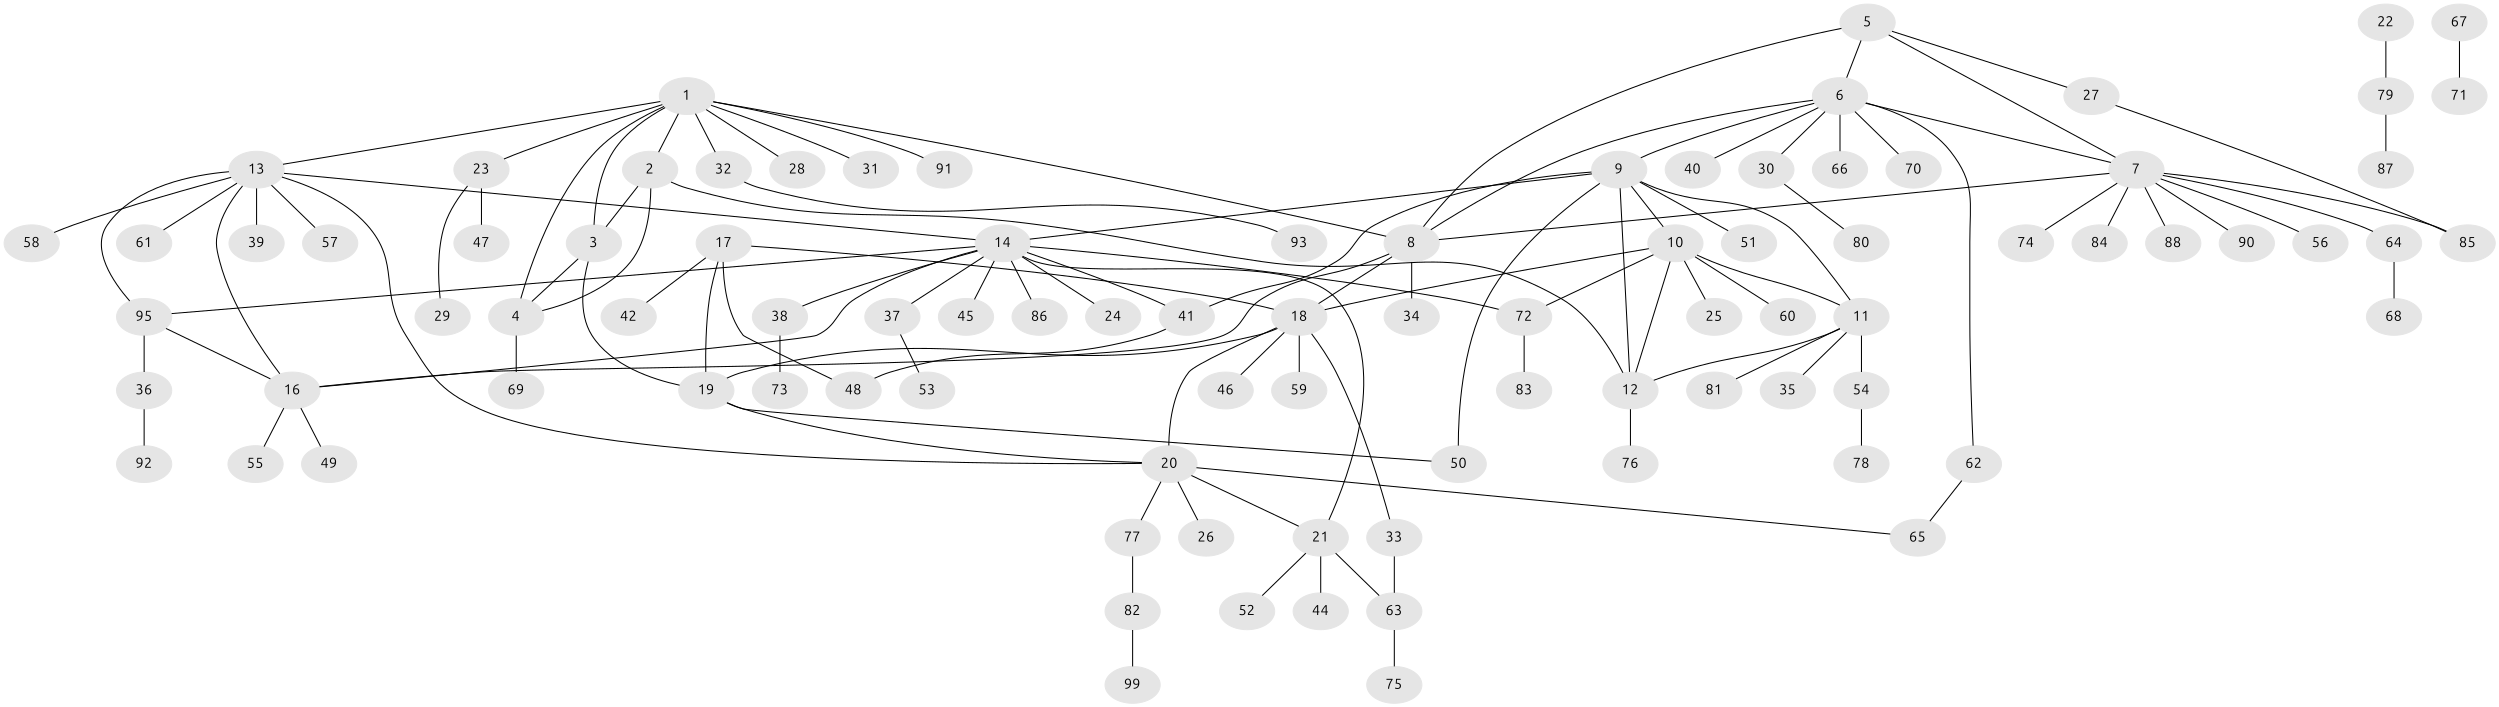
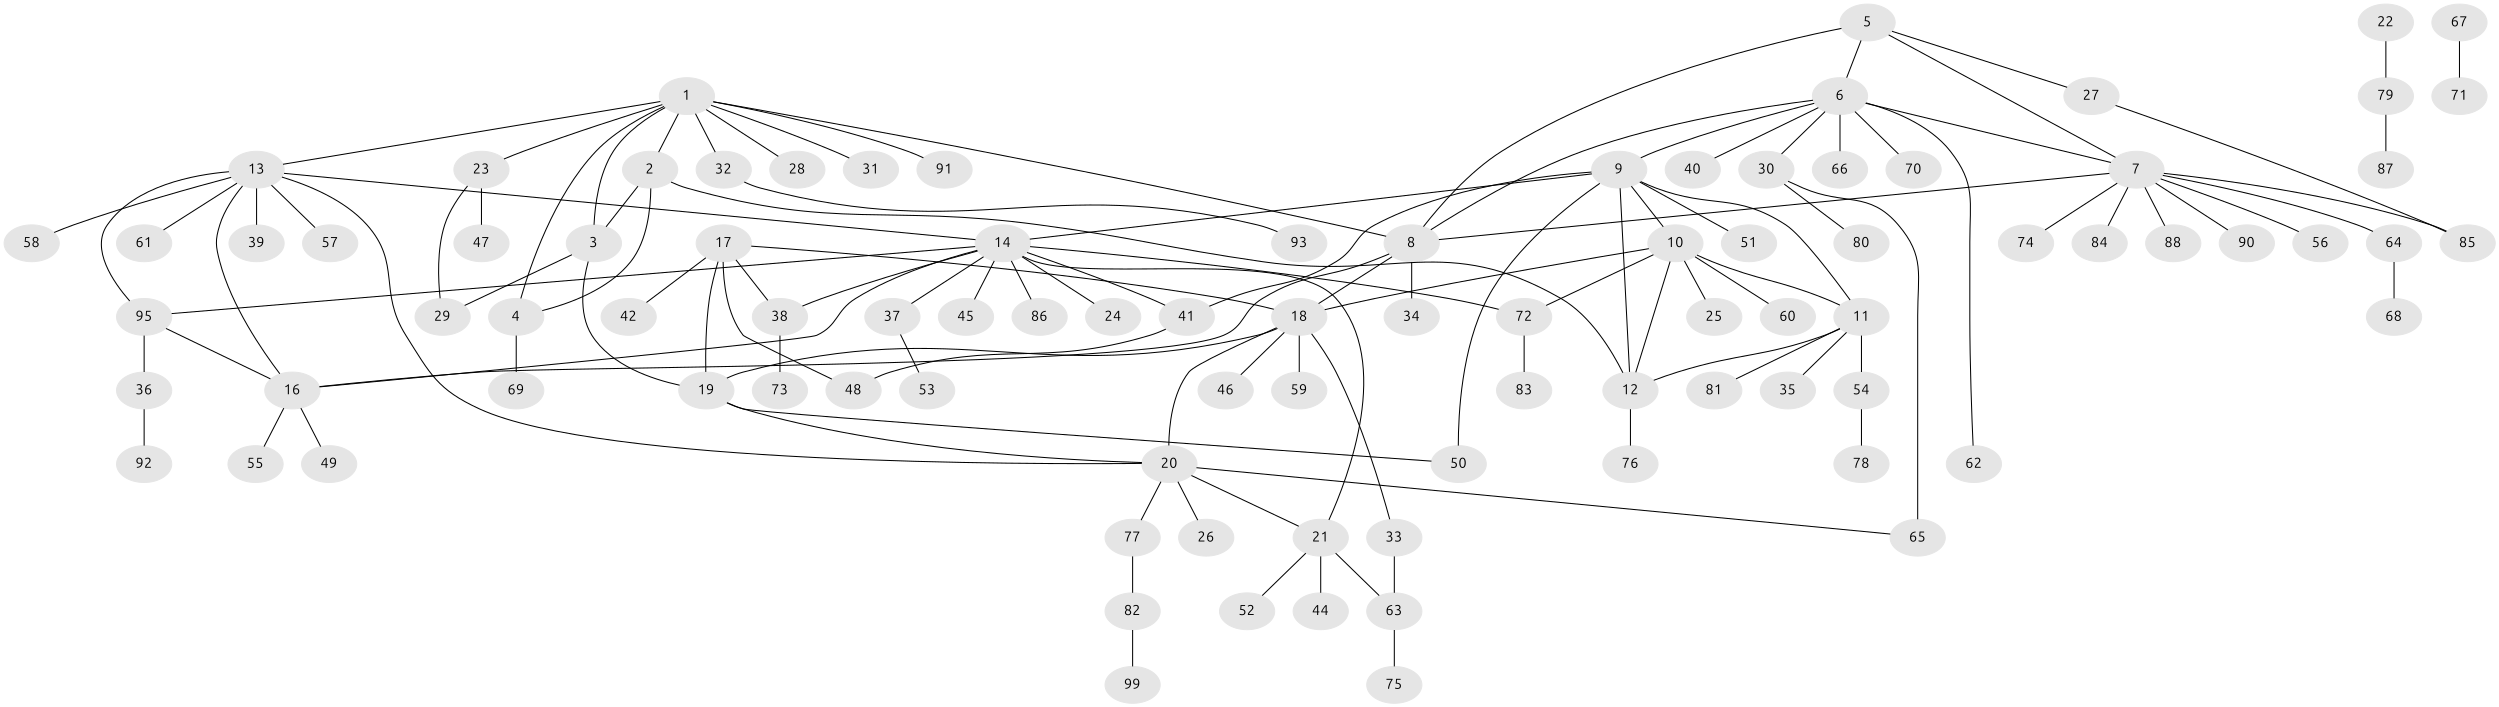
edge "3" -- "4": now "3" -- "29"
edge "17" -- "38": added
edge "62" -- "65": now "30" -- "65"
